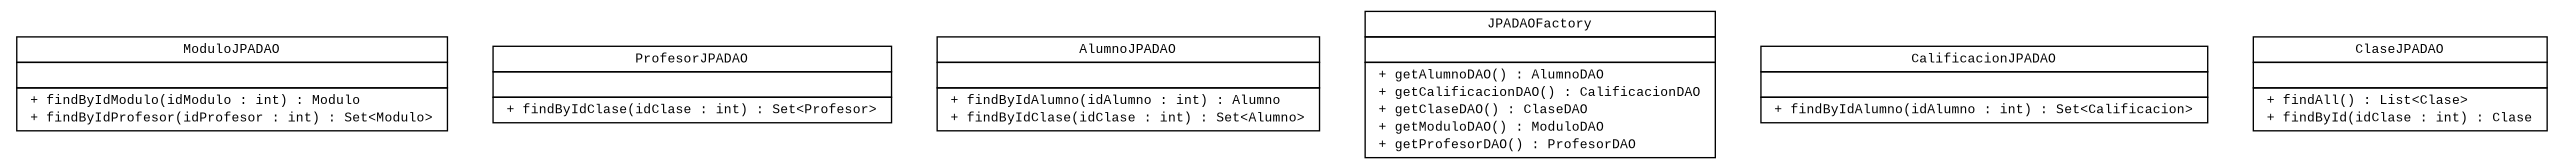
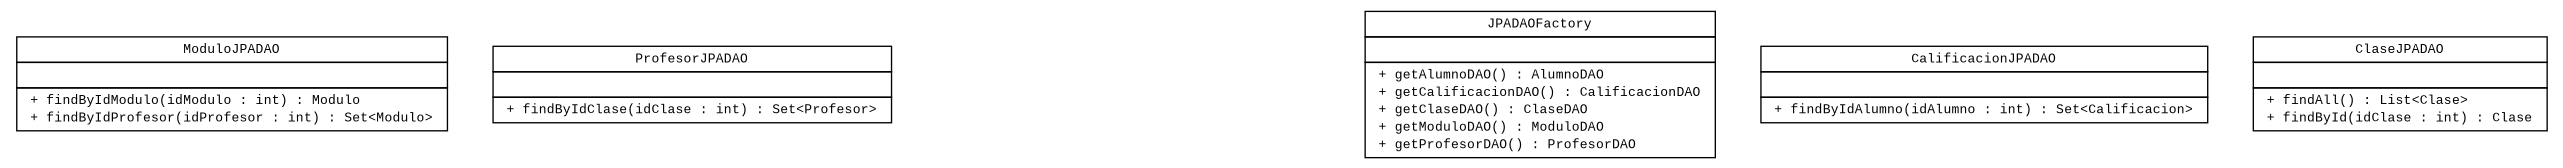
node "AlumnoJPADAO": removed
